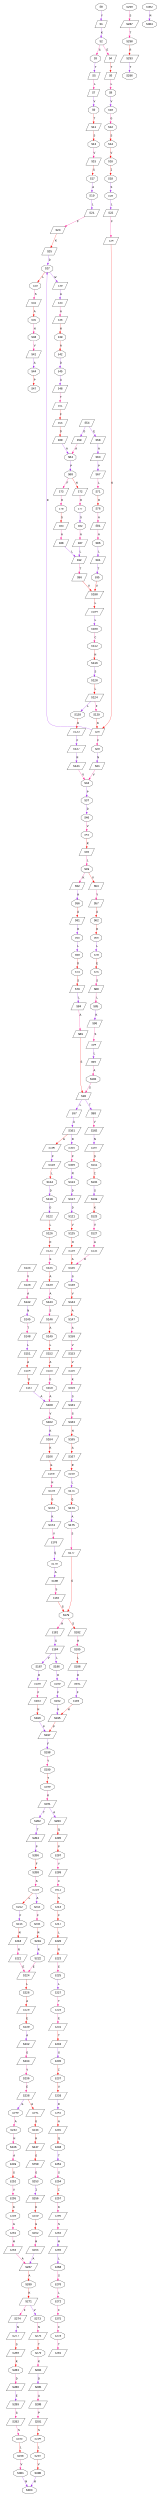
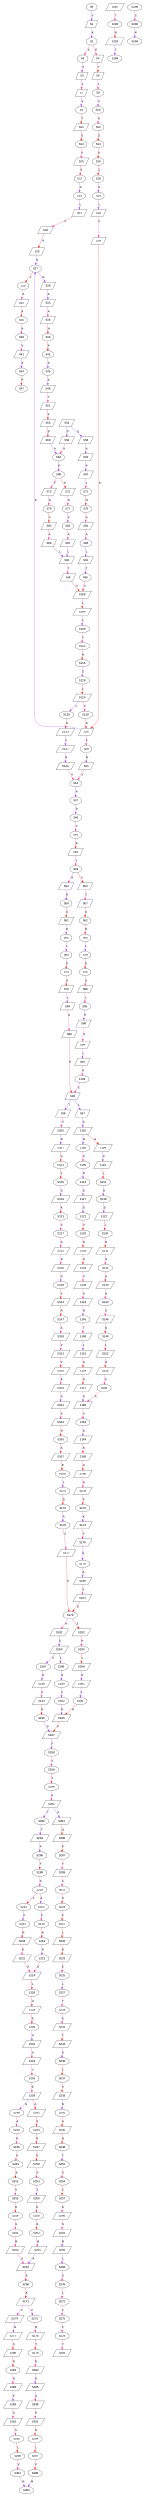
edge "S299" -> "S287": now "S299" -> "S302"
edge "S130" -> "S136": now "S130" -> "S134"
